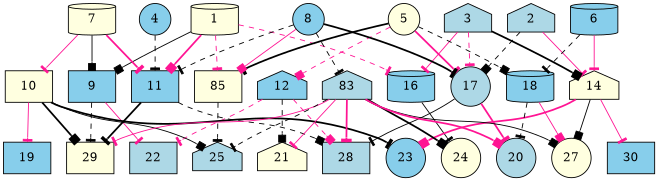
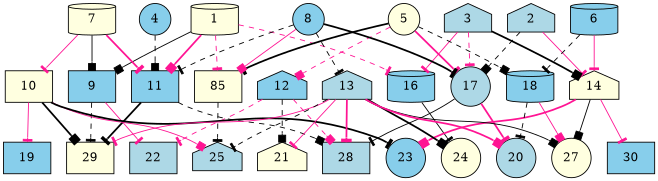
edge "4" -> "11": arrowhead tee -> box
node "83": label "83" -> "13"
edge "10" -> "25": color black -> deeppink
